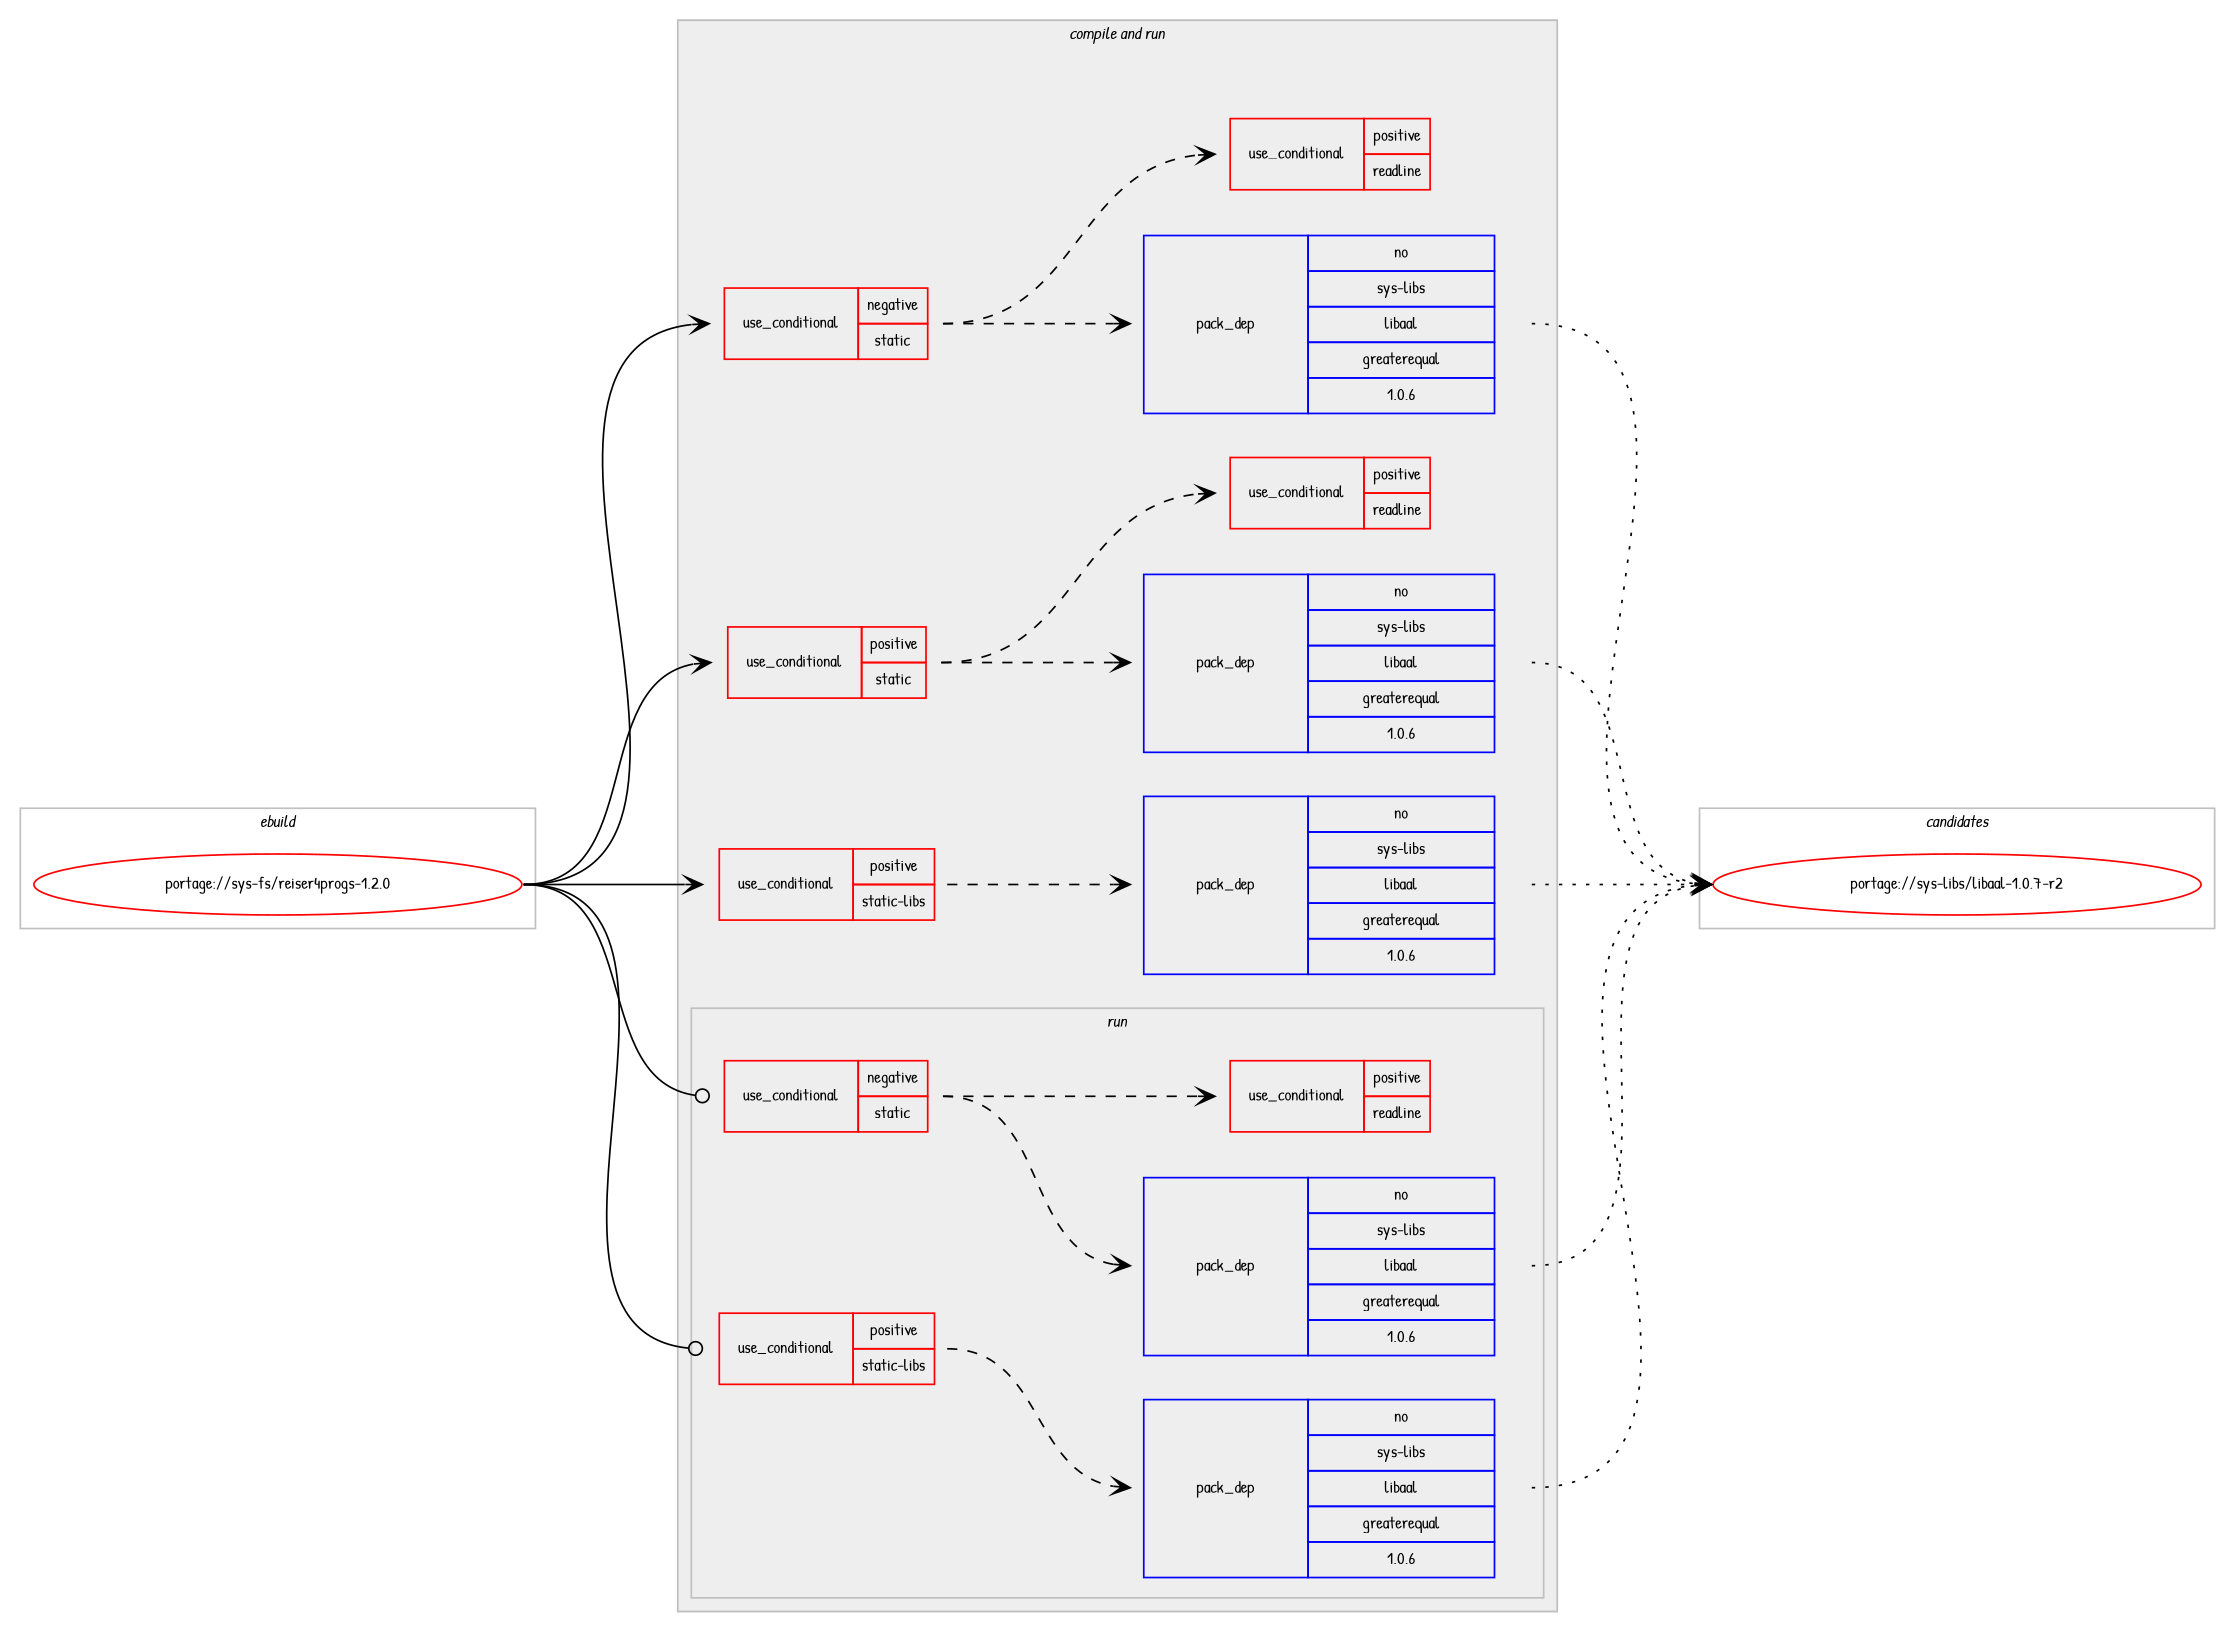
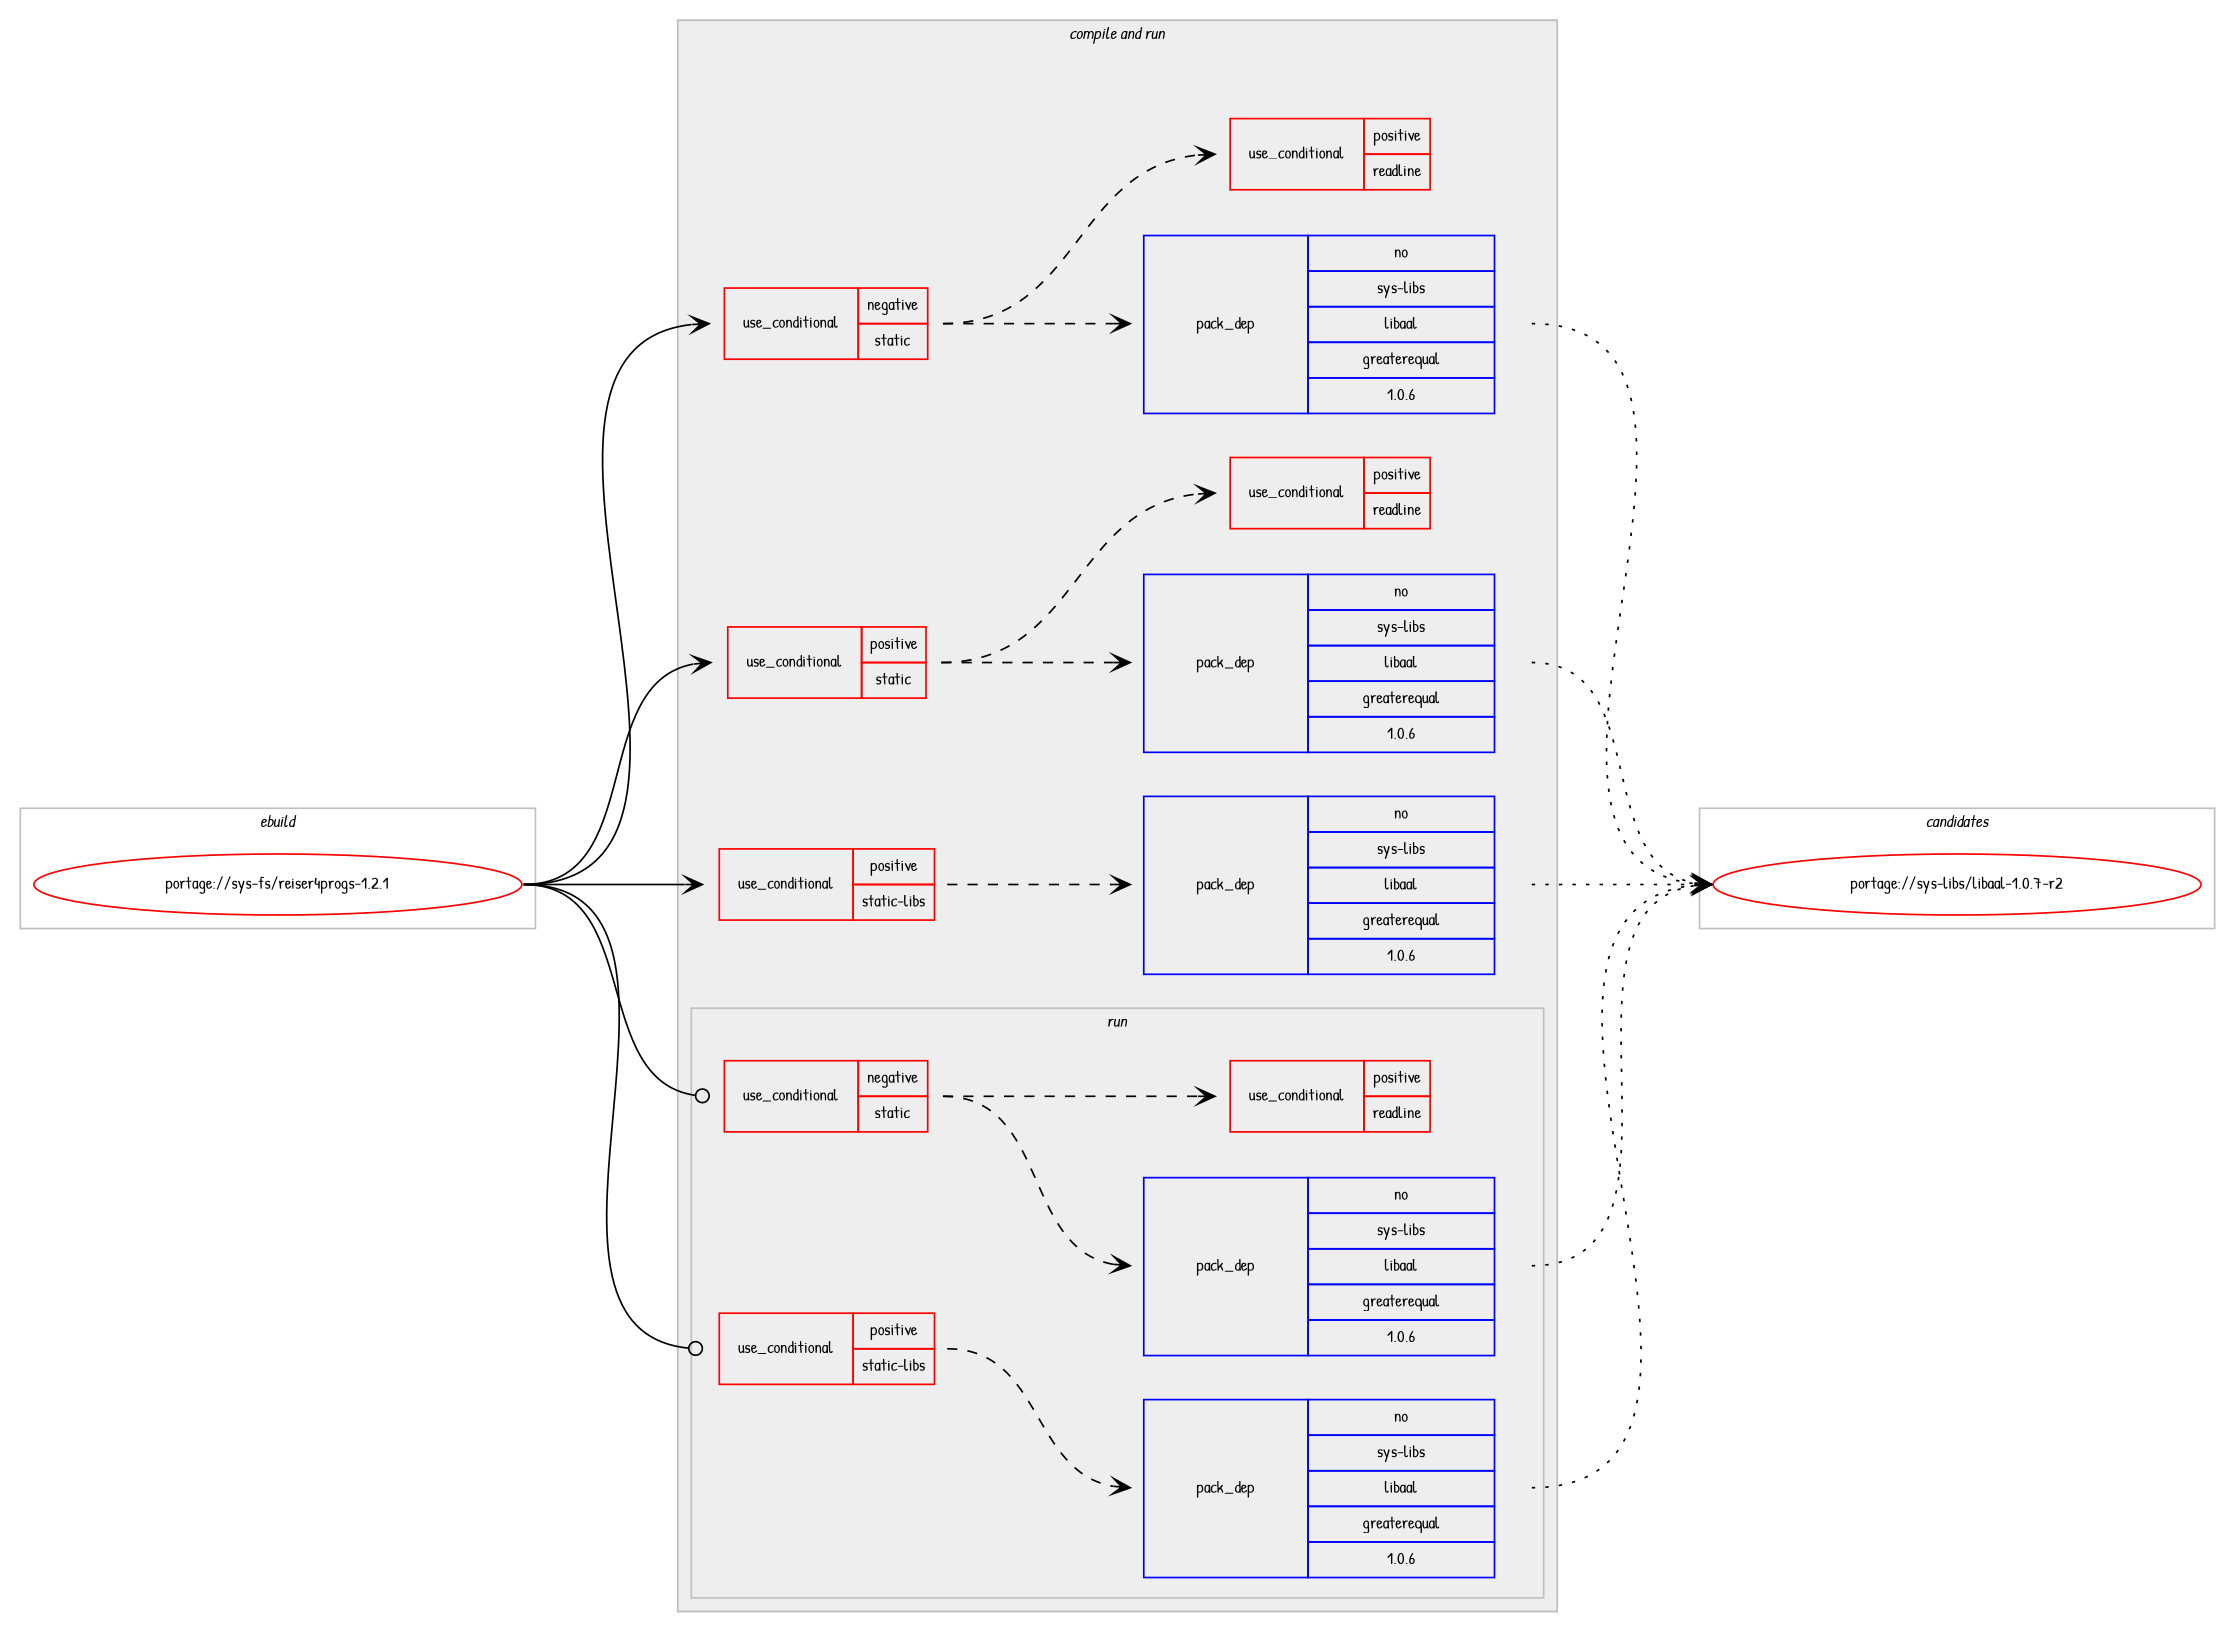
node "portage://sys-fs/reiser4progs-1.2.0": label "portage://sys-fs/reiser4progs-1.2.0" -> "portage://sys-fs/reiser4progs-1.2.1"
